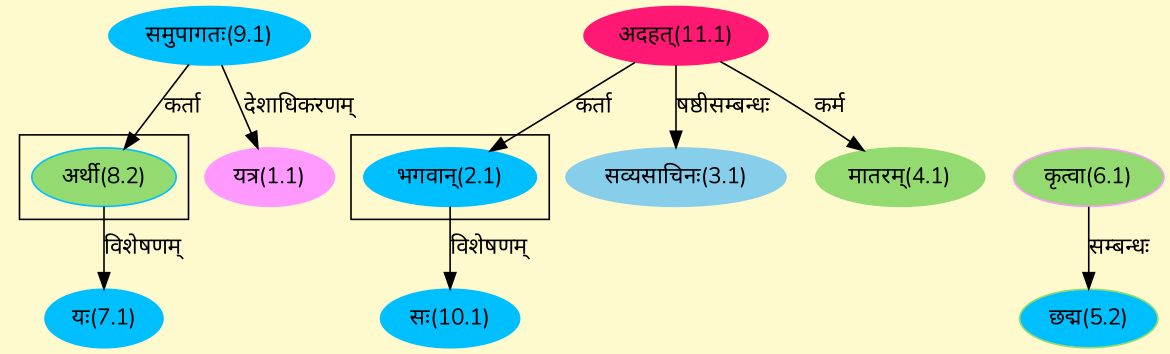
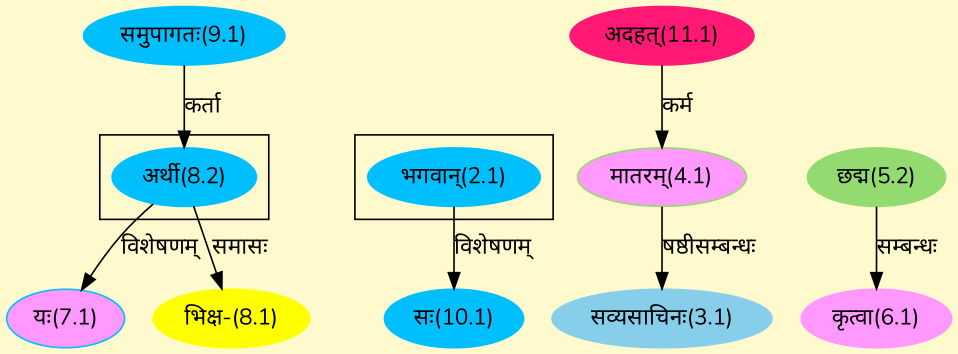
edge "अदहत्(11.1)" -> "सव्यसाचिनः(3.1)": now "मातरम्(4.1)" -> "सव्यसाचिनः(3.1)"
edge "अदहत्(11.1)" -> "भगवान्(2.1)": removed, label "कर्ता"
node "अर्थी(8.2)": fillcolor #93db70 -> #00bfff
node "यत्र(1.1)": removed
node "मातरम्(4.1)": fillcolor #93db70 -> #ff99ff
node "कृत्वा(6.1)": fillcolor #93db70 -> #ff99ff
edge "कृत्वा(6.1)" -> "छद्म(5.2)": reversed
node "यः(7.1)": fillcolor #00bfff -> #ff99ff
node "भिक्ष-(8.1)": added
node "छद्म(5.2)": fillcolor #00bfff -> #93db70
